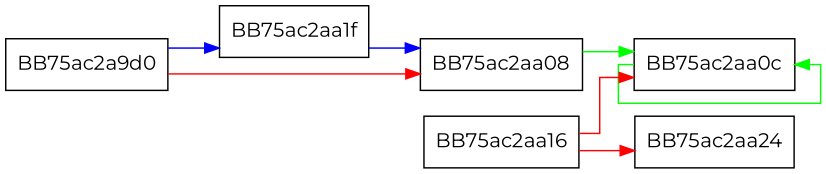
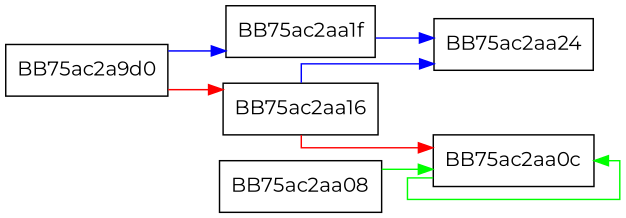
edge "BB75ac2aa1f" -> "BB75ac2aa08": now "BB75ac2aa1f" -> "BB75ac2aa24"
edge "BB75ac2a9d0" -> "BB75ac2aa08": now "BB75ac2a9d0" -> "BB75ac2aa16"
edge "BB75ac2aa16" -> "BB75ac2aa24": color red -> blue
